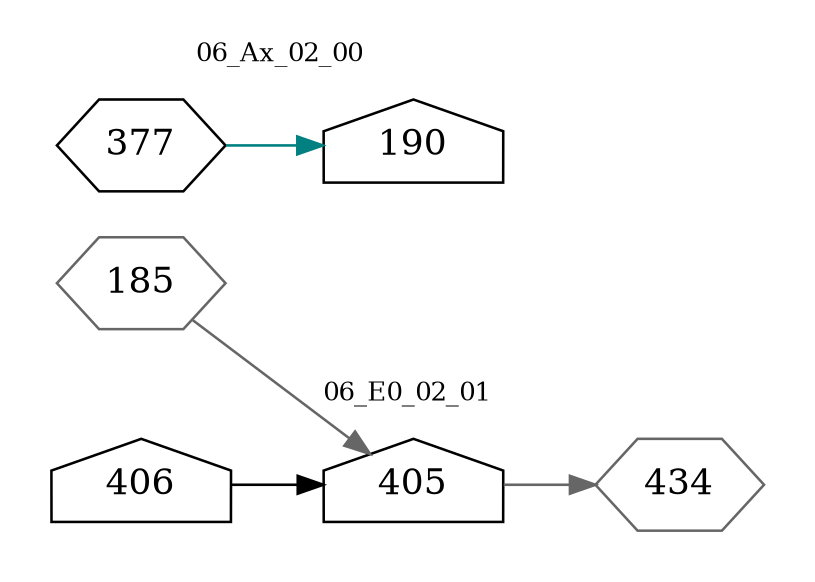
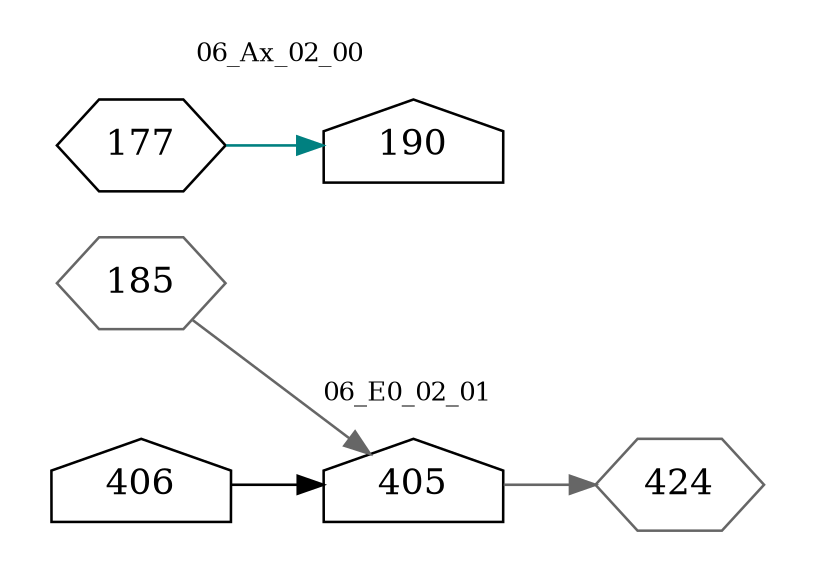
node "377": label "377" -> "177"
node "434": label "434" -> "424"
